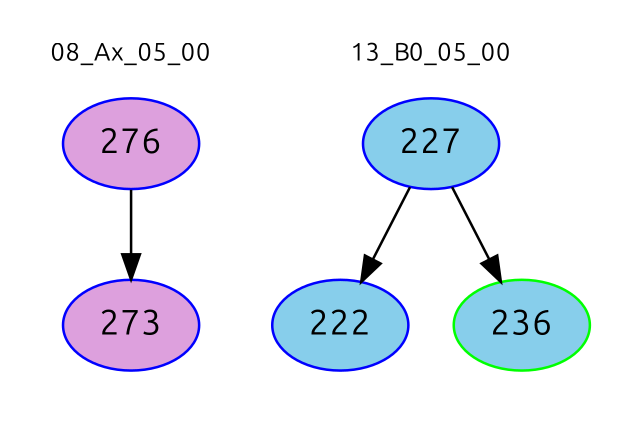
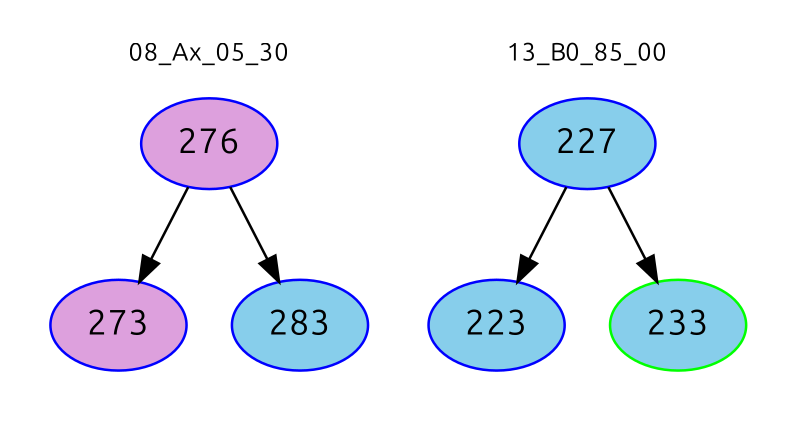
cluster "08_Ax_05_00": label "08_Ax_05_00" -> "08_Ax_05_30"
cluster "13_B0_05_00": label "13_B0_05_00" -> "13_B0_85_00"
node "283": added
node "222": label "222" -> "223"
node "236": label "236" -> "233"
